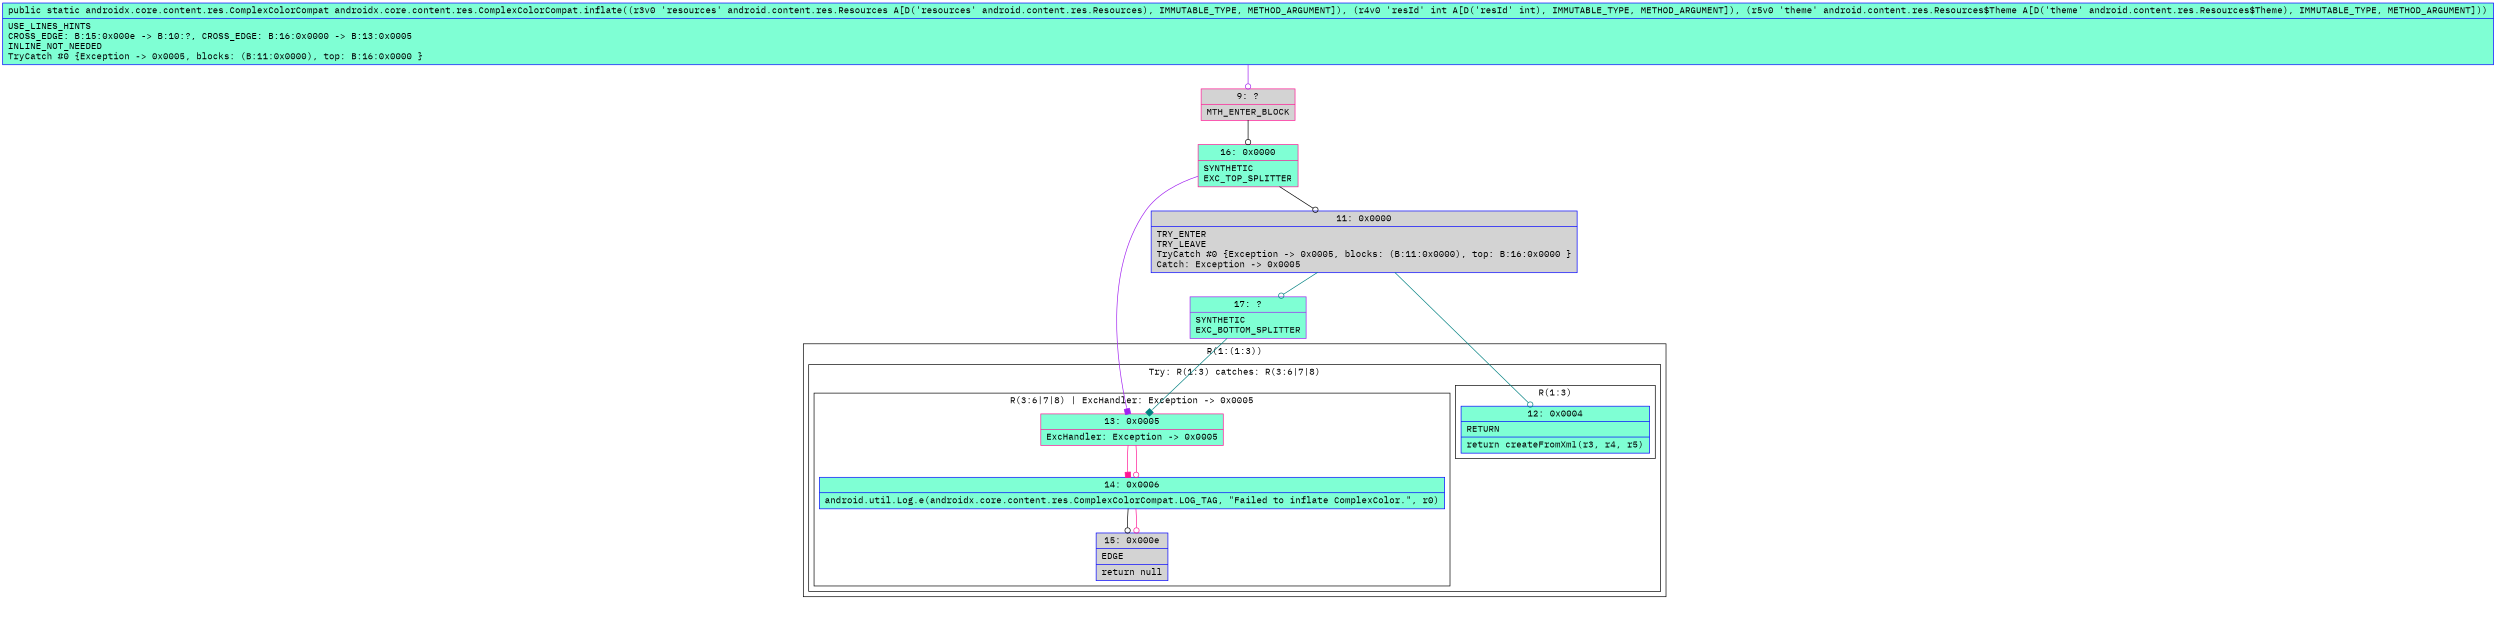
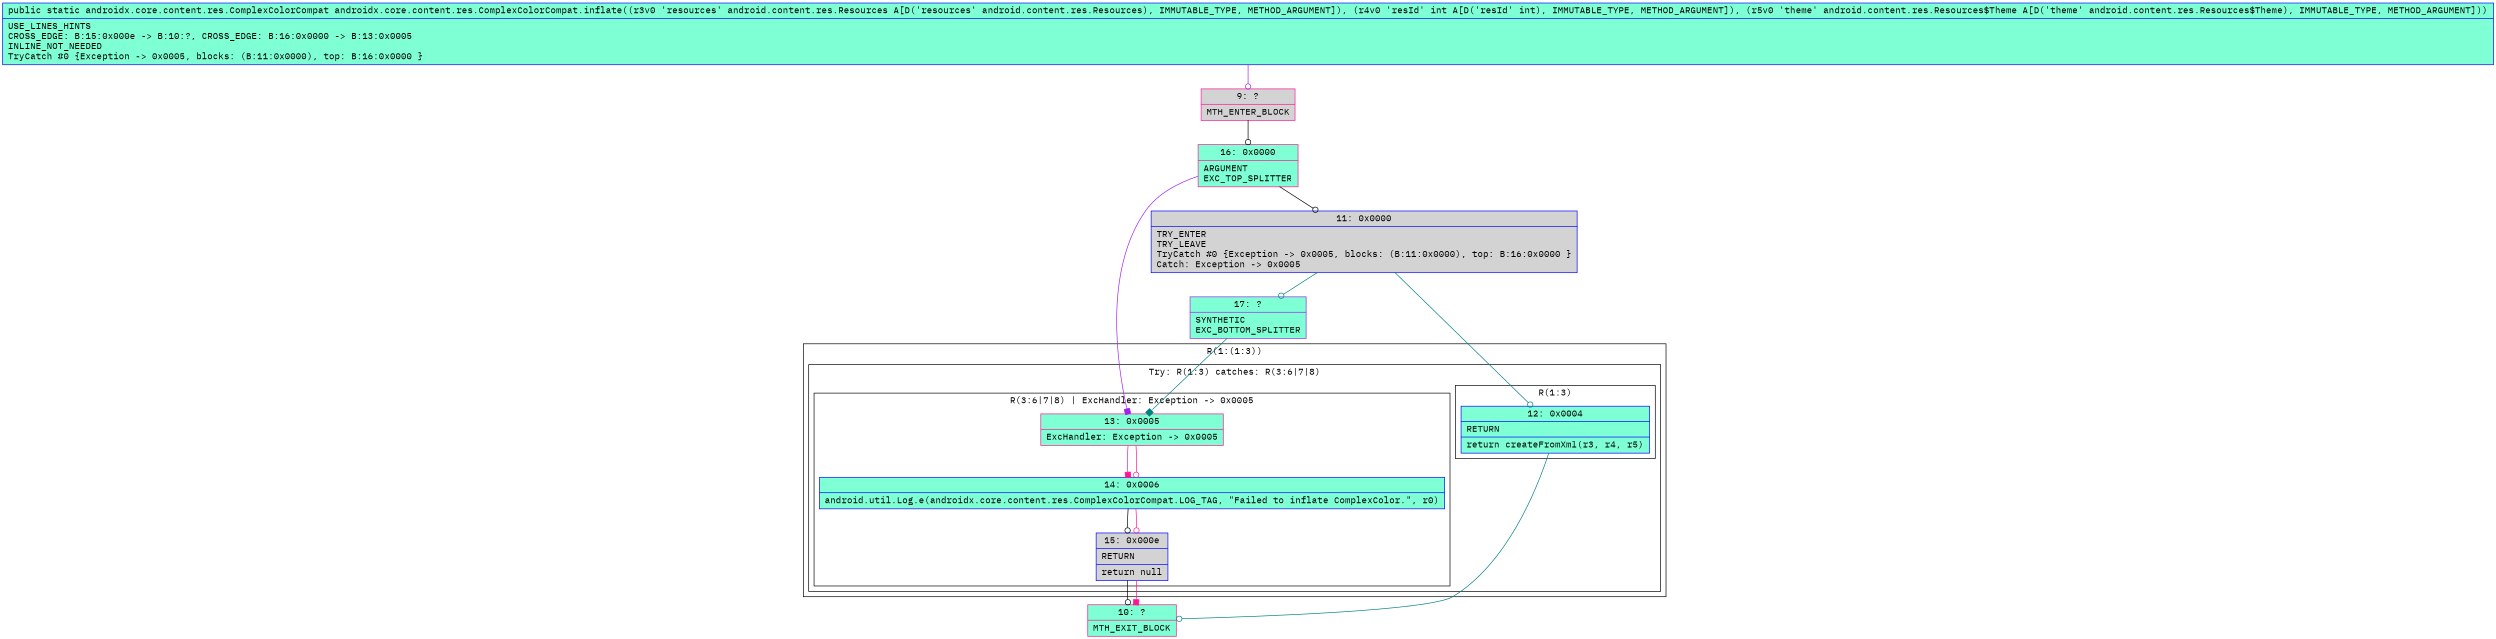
node "16: 0x0000": text "SYNTHETIC" -> "ARGUMENT"
node "15: 0x000e": text "EDGE" -> "RETURN"
node "10: ?": added
